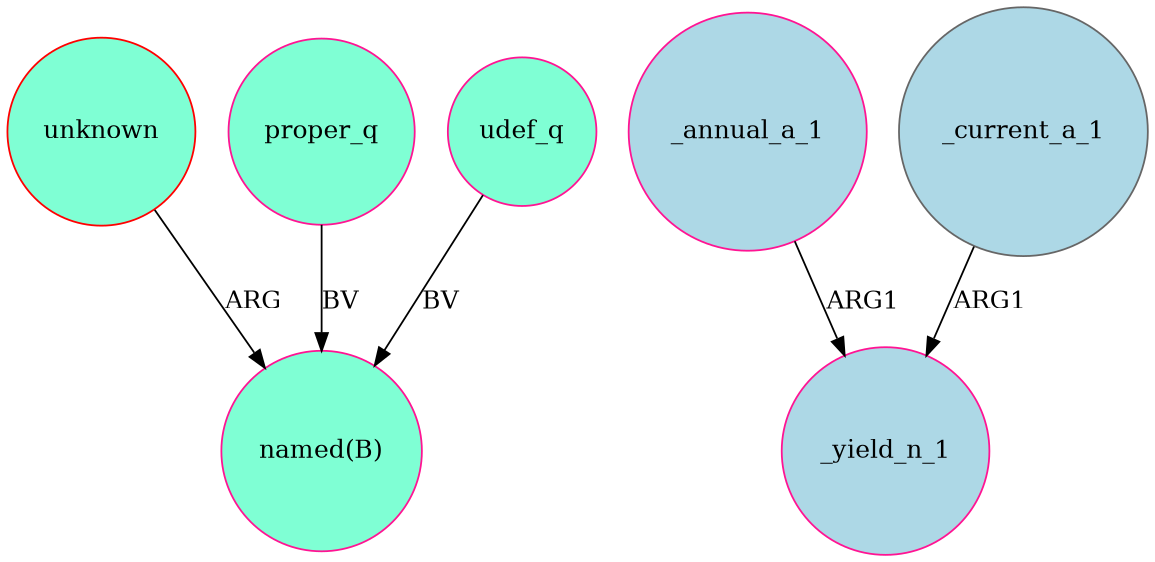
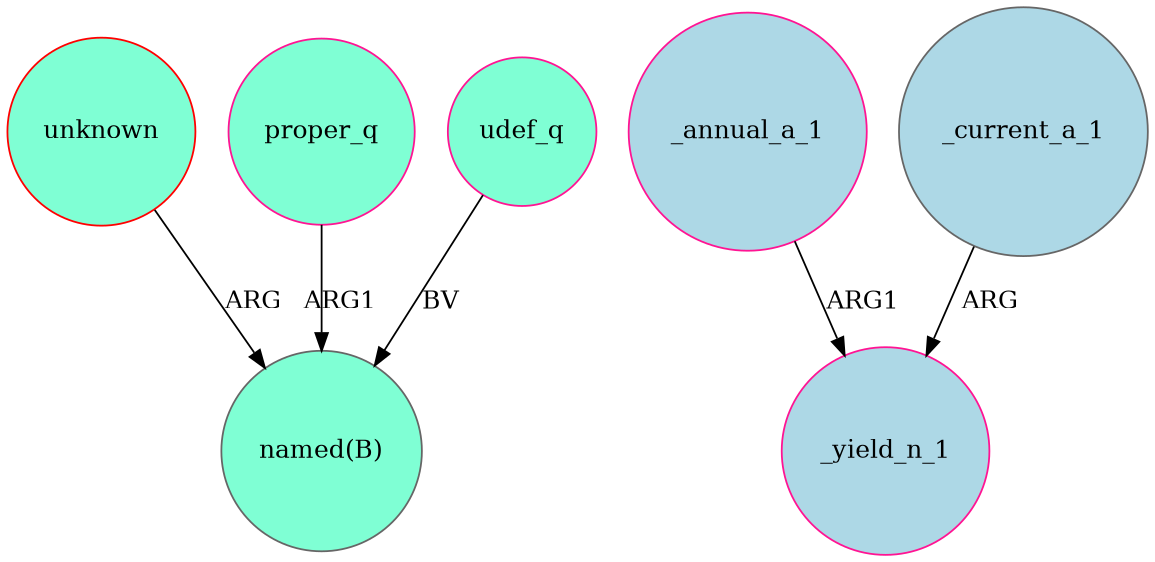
edge "proper_q" -> "named(B)": label "BV" -> "ARG1"
edge "_current_a_1" -> "_yield_n_1": label "ARG1" -> "ARG"
node "named(B)": color deeppink -> gray40
